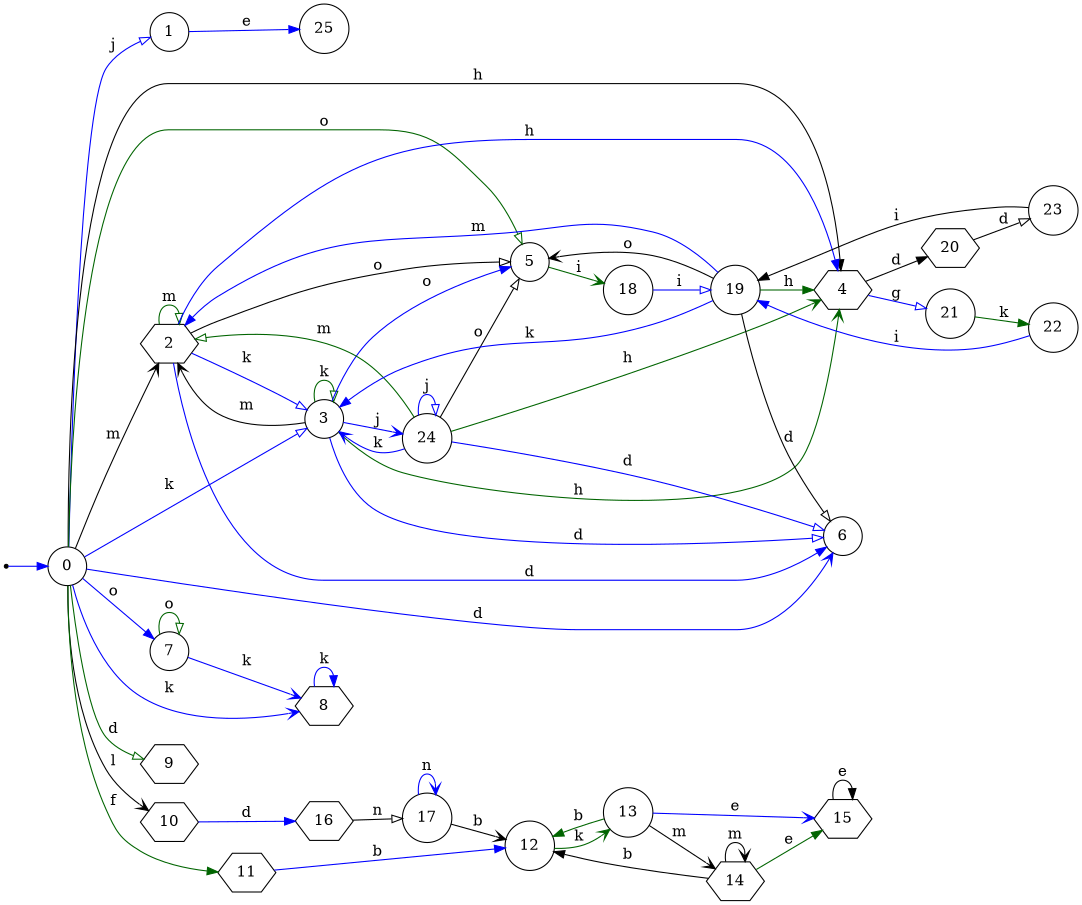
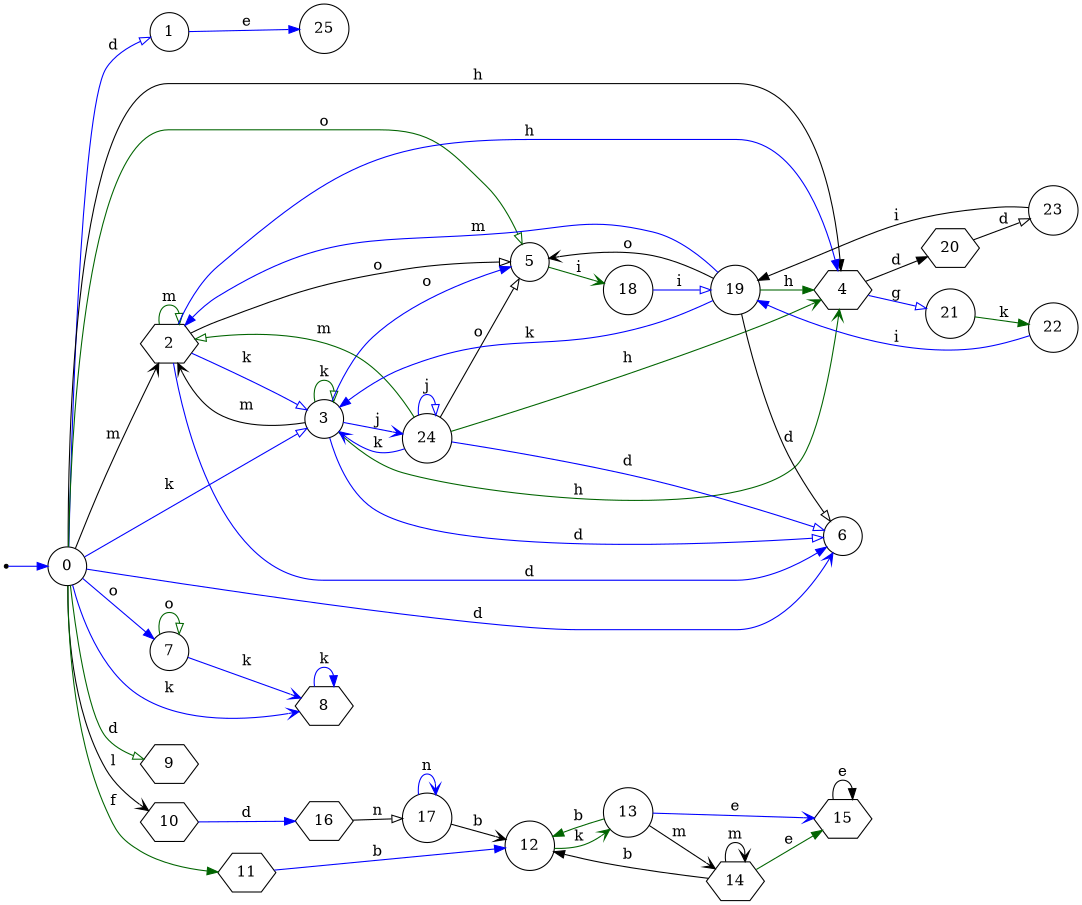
edge "0" -> "1": label "j" -> "d"
